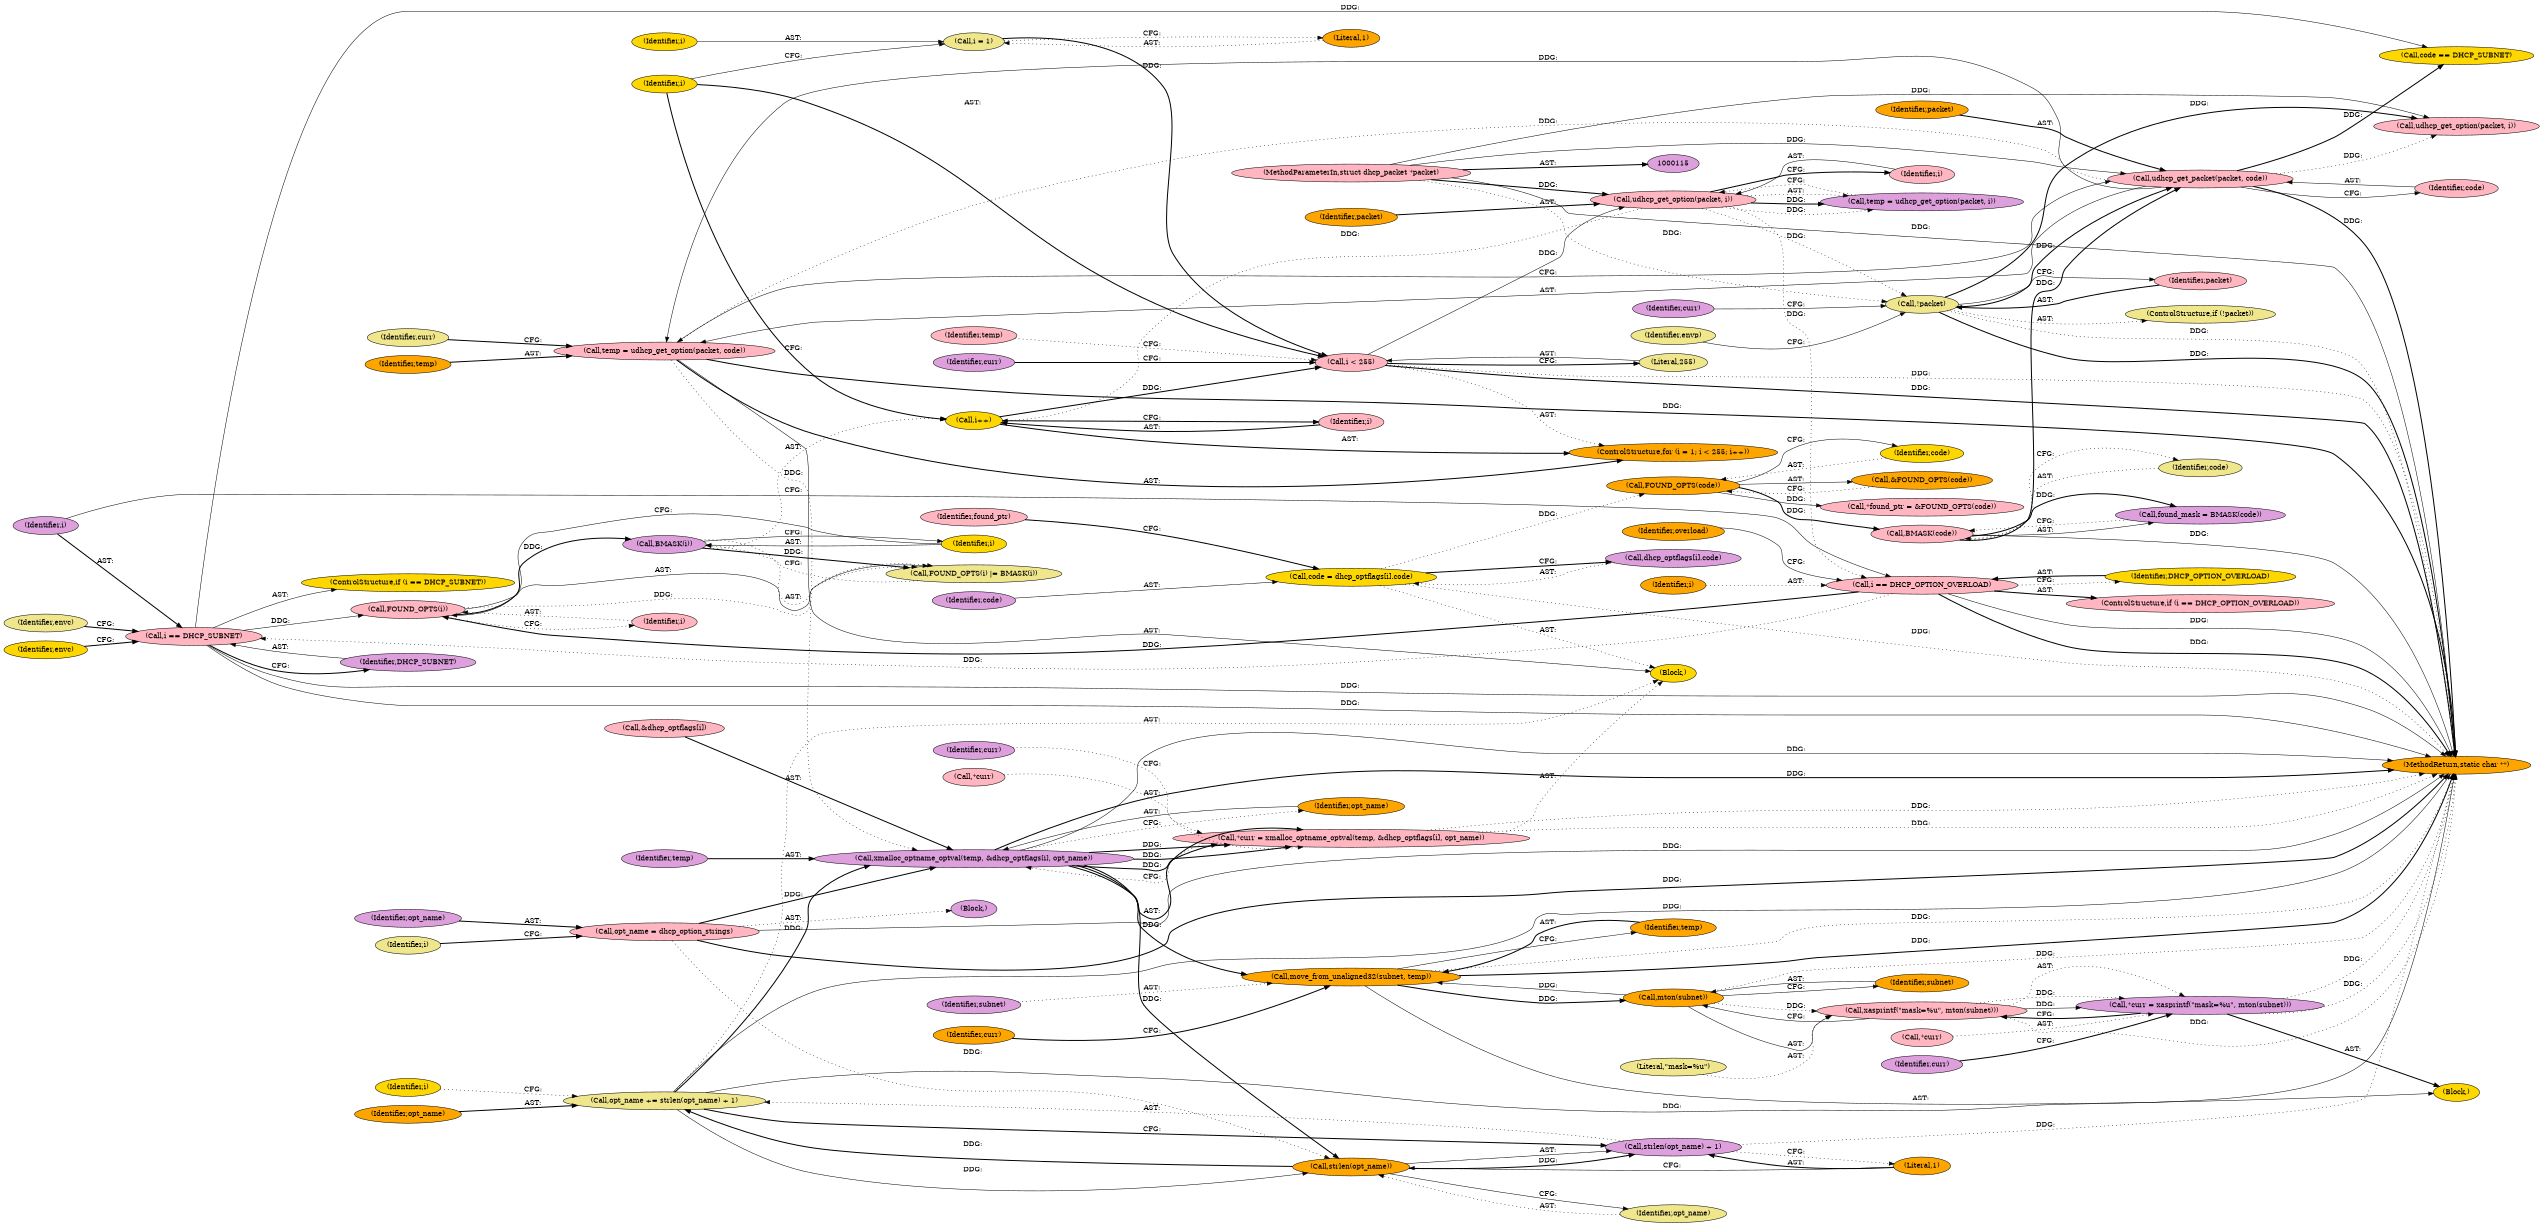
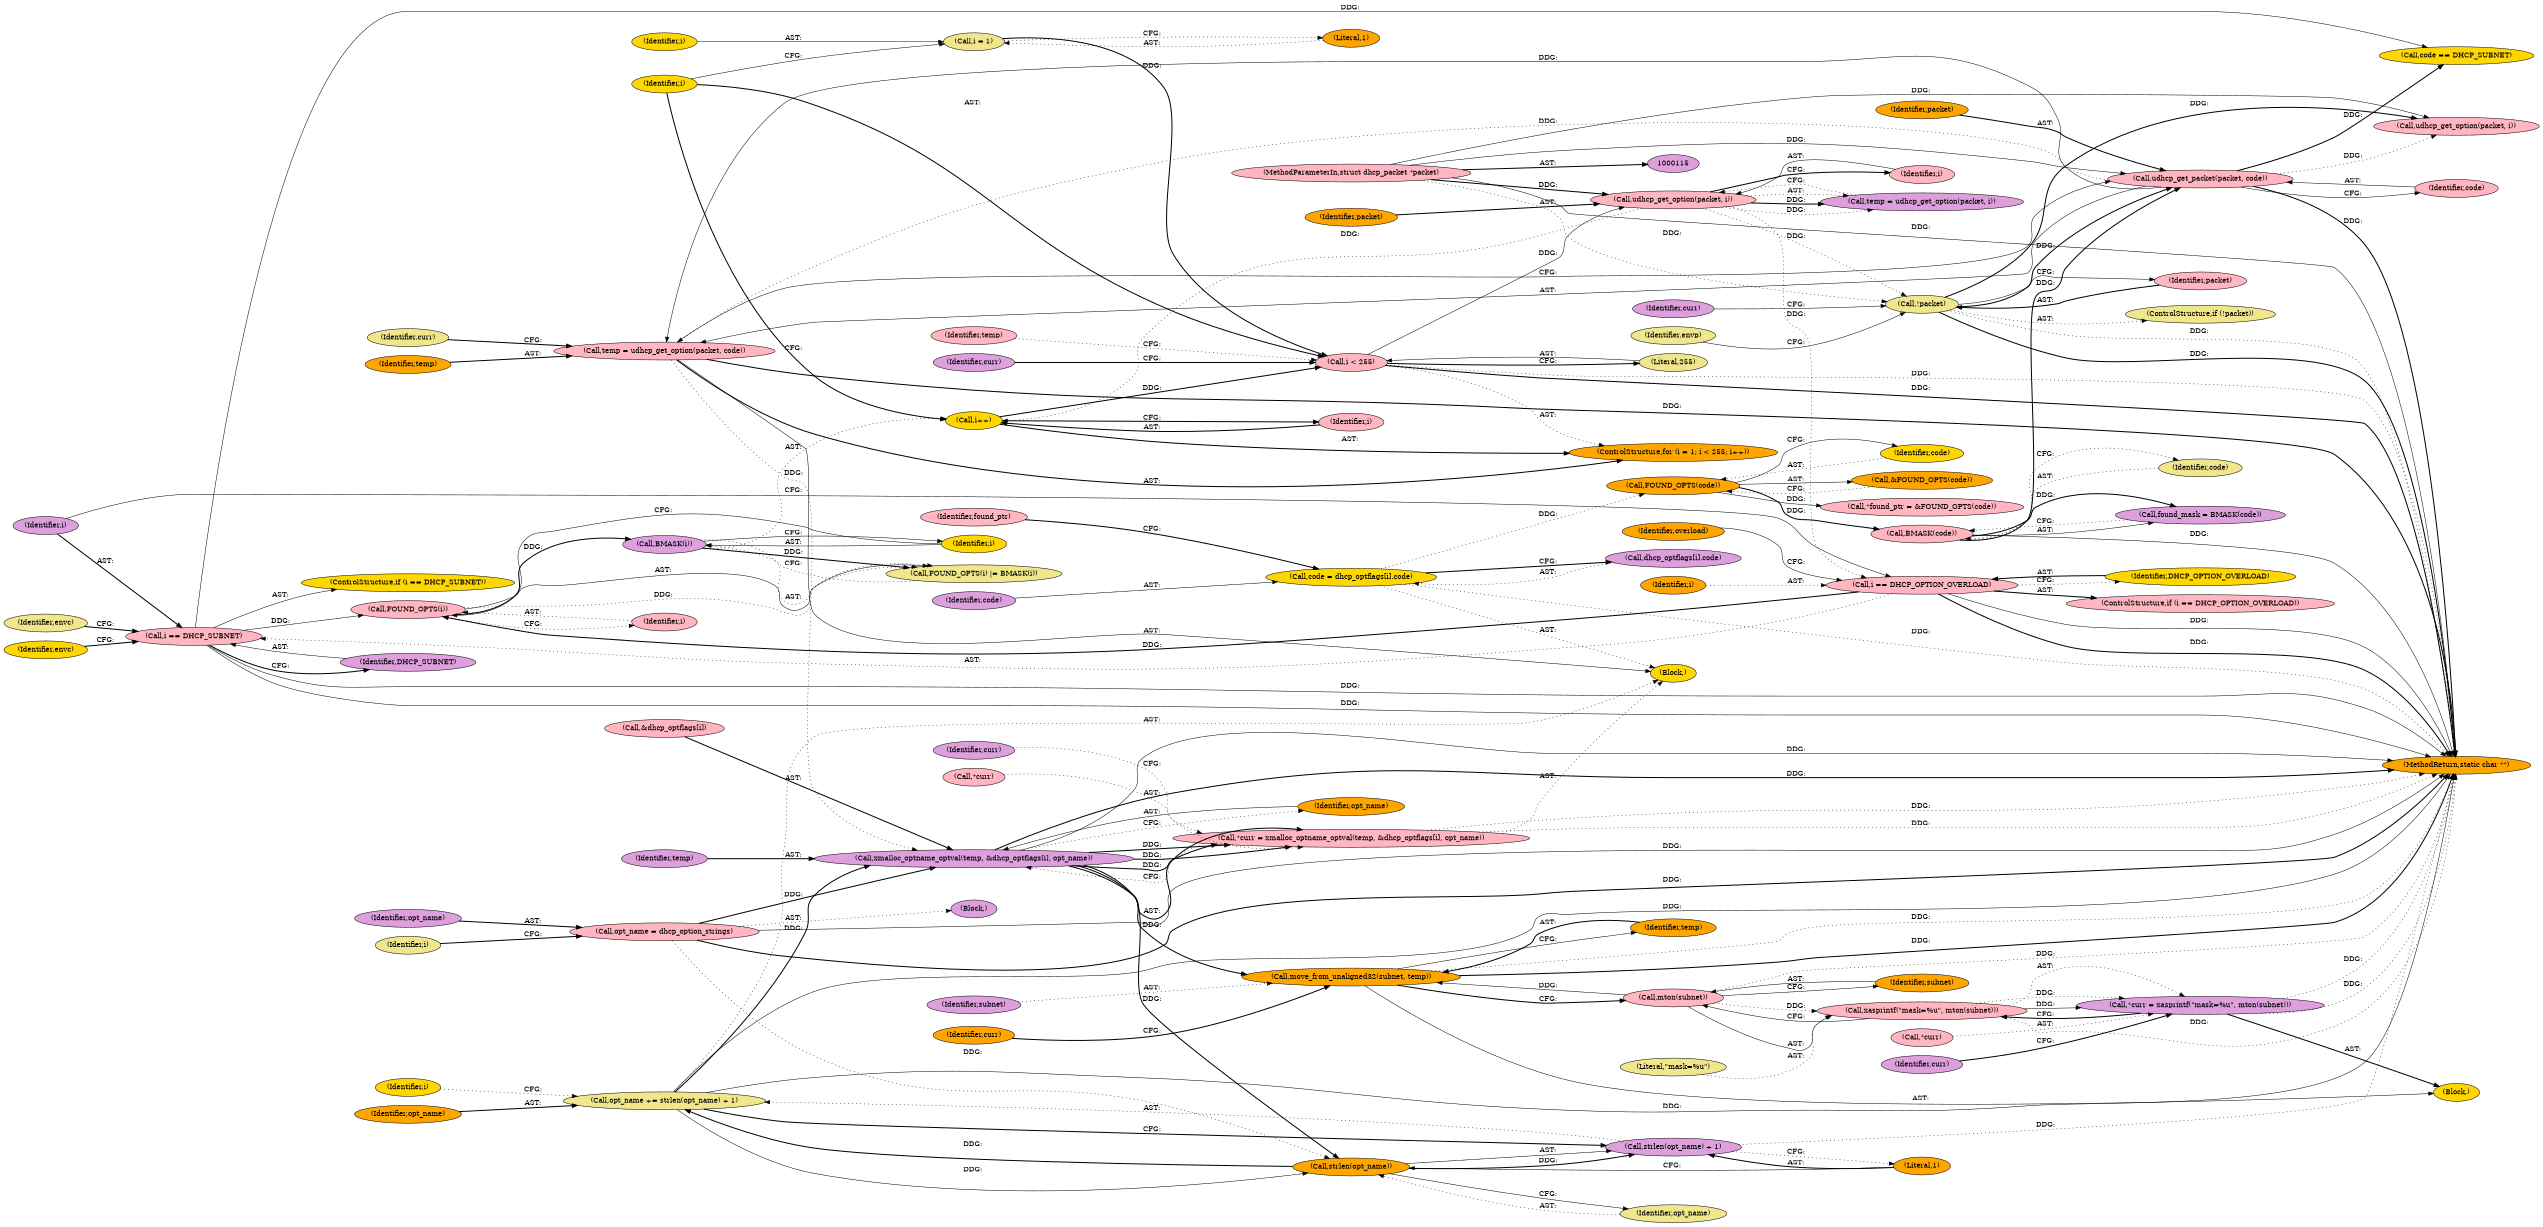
edge "(Call,i == DHCP_OPTION_OVERLOAD)" -> "(Call,i == DHCP_SUBNET)": label "DDG: " -> "AST: "
node "(Call,mton(subnet))": fillcolor orange -> lightpink
edge "(Call,move_from_unaligned32(subnet, temp))" -> "(Call,mton(subnet))": label "DDG: " -> "CFG: "
